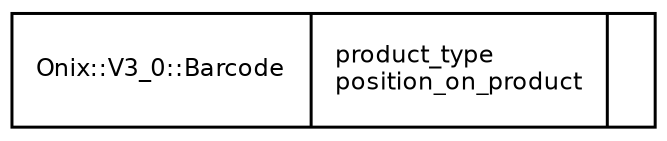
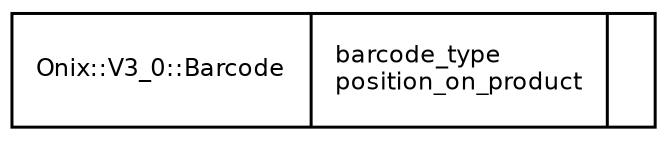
node "Onix::V3_0::Barcode": text "product_type" -> "barcode_type"
